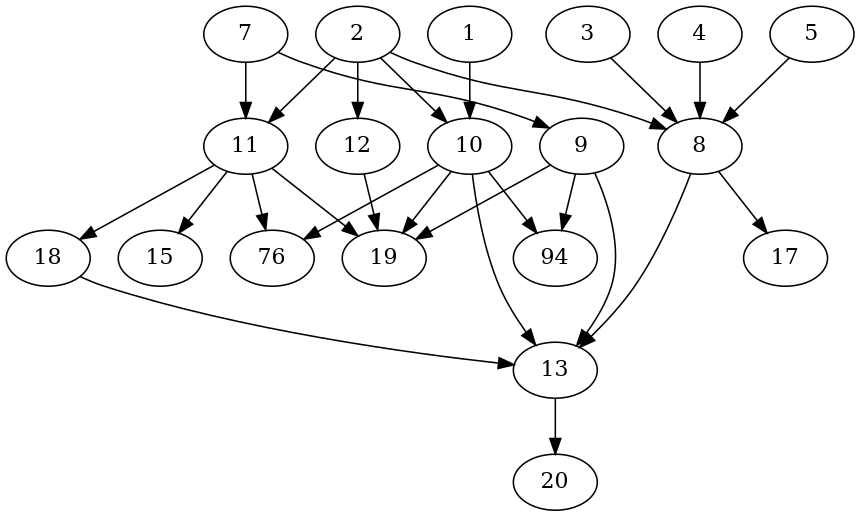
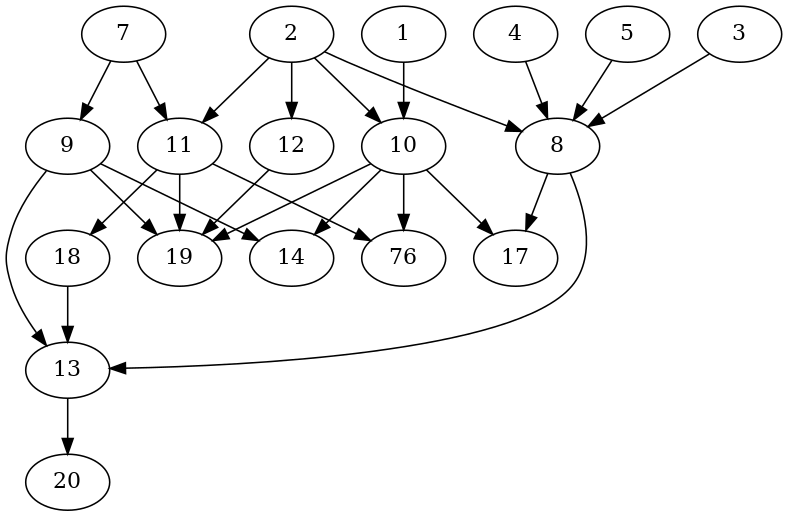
edge "10" -> "13": now "10" -> "17"
node "15": removed
node "94": label "94" -> "14"
